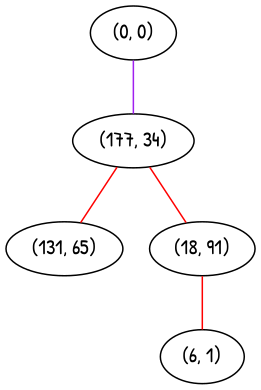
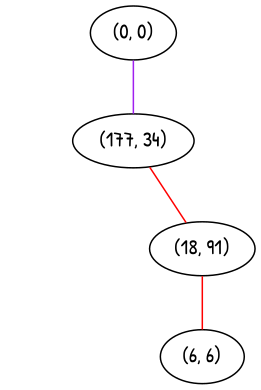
node "(131, 65)": removed
node "(6, 1)": label "(6, 1)" -> "(6, 6)"
